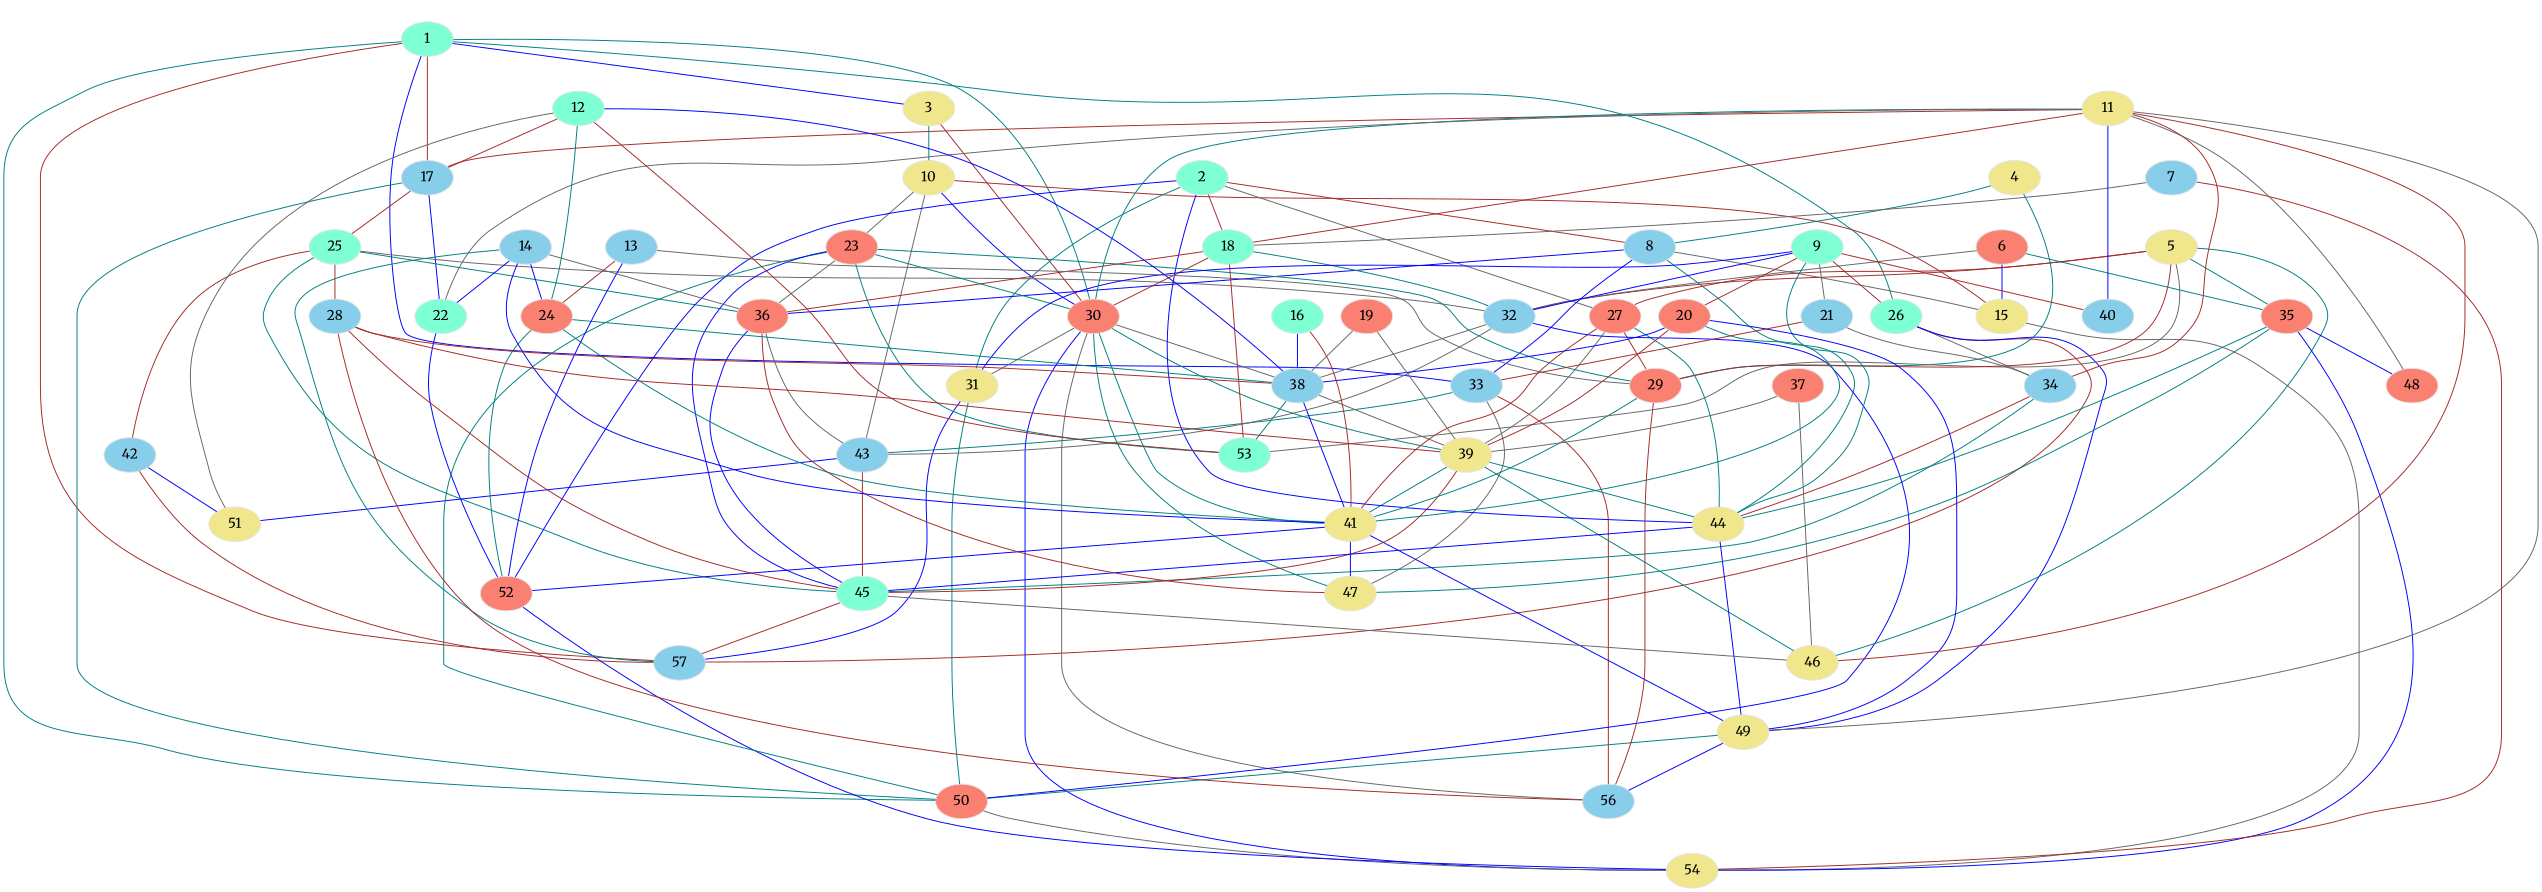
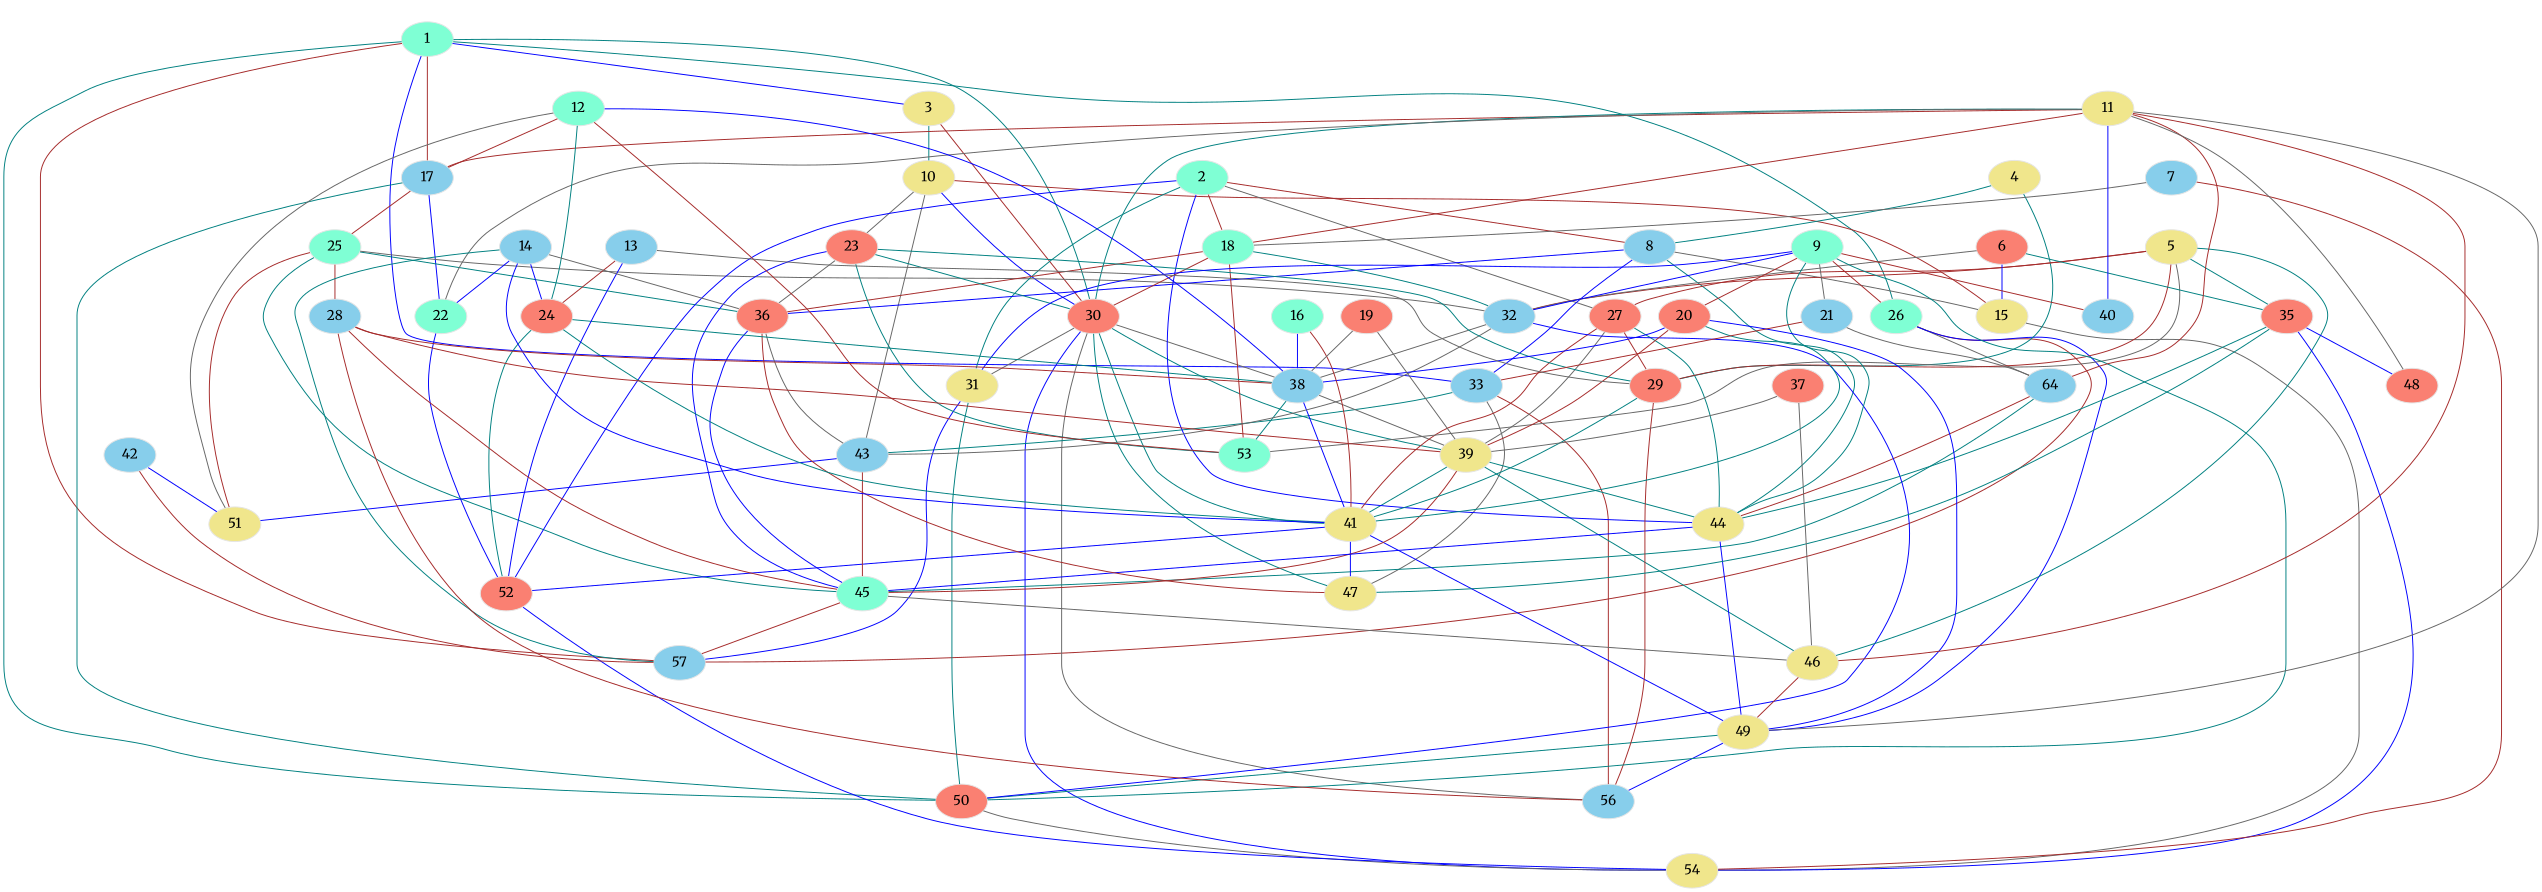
edge "25" -- "42": now "25" -- "51"
node "34": label "34" -> "64"
edge "23" -- "50": now "9" -- "50"
edge "46" -- "49": added
